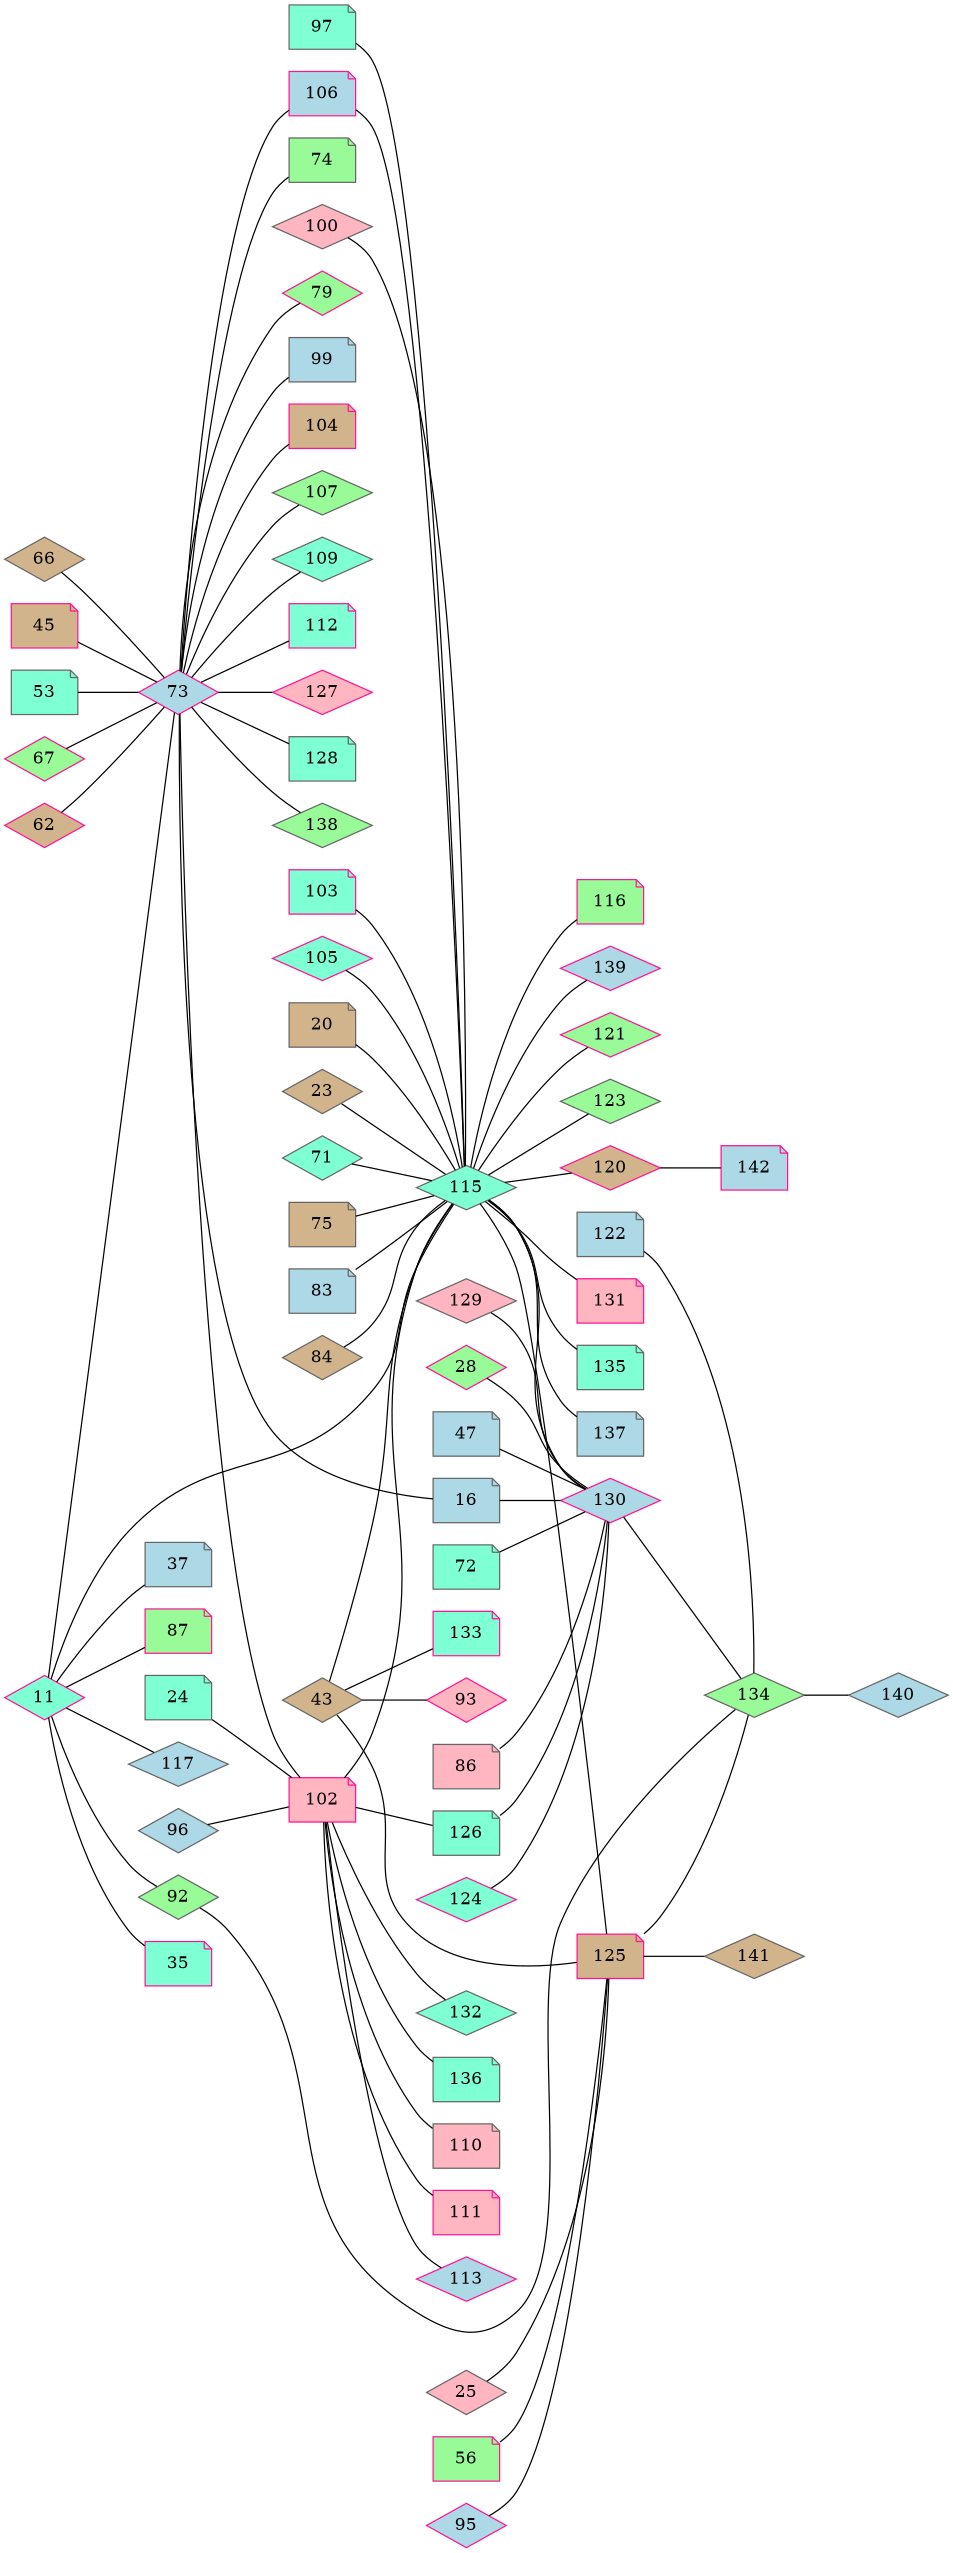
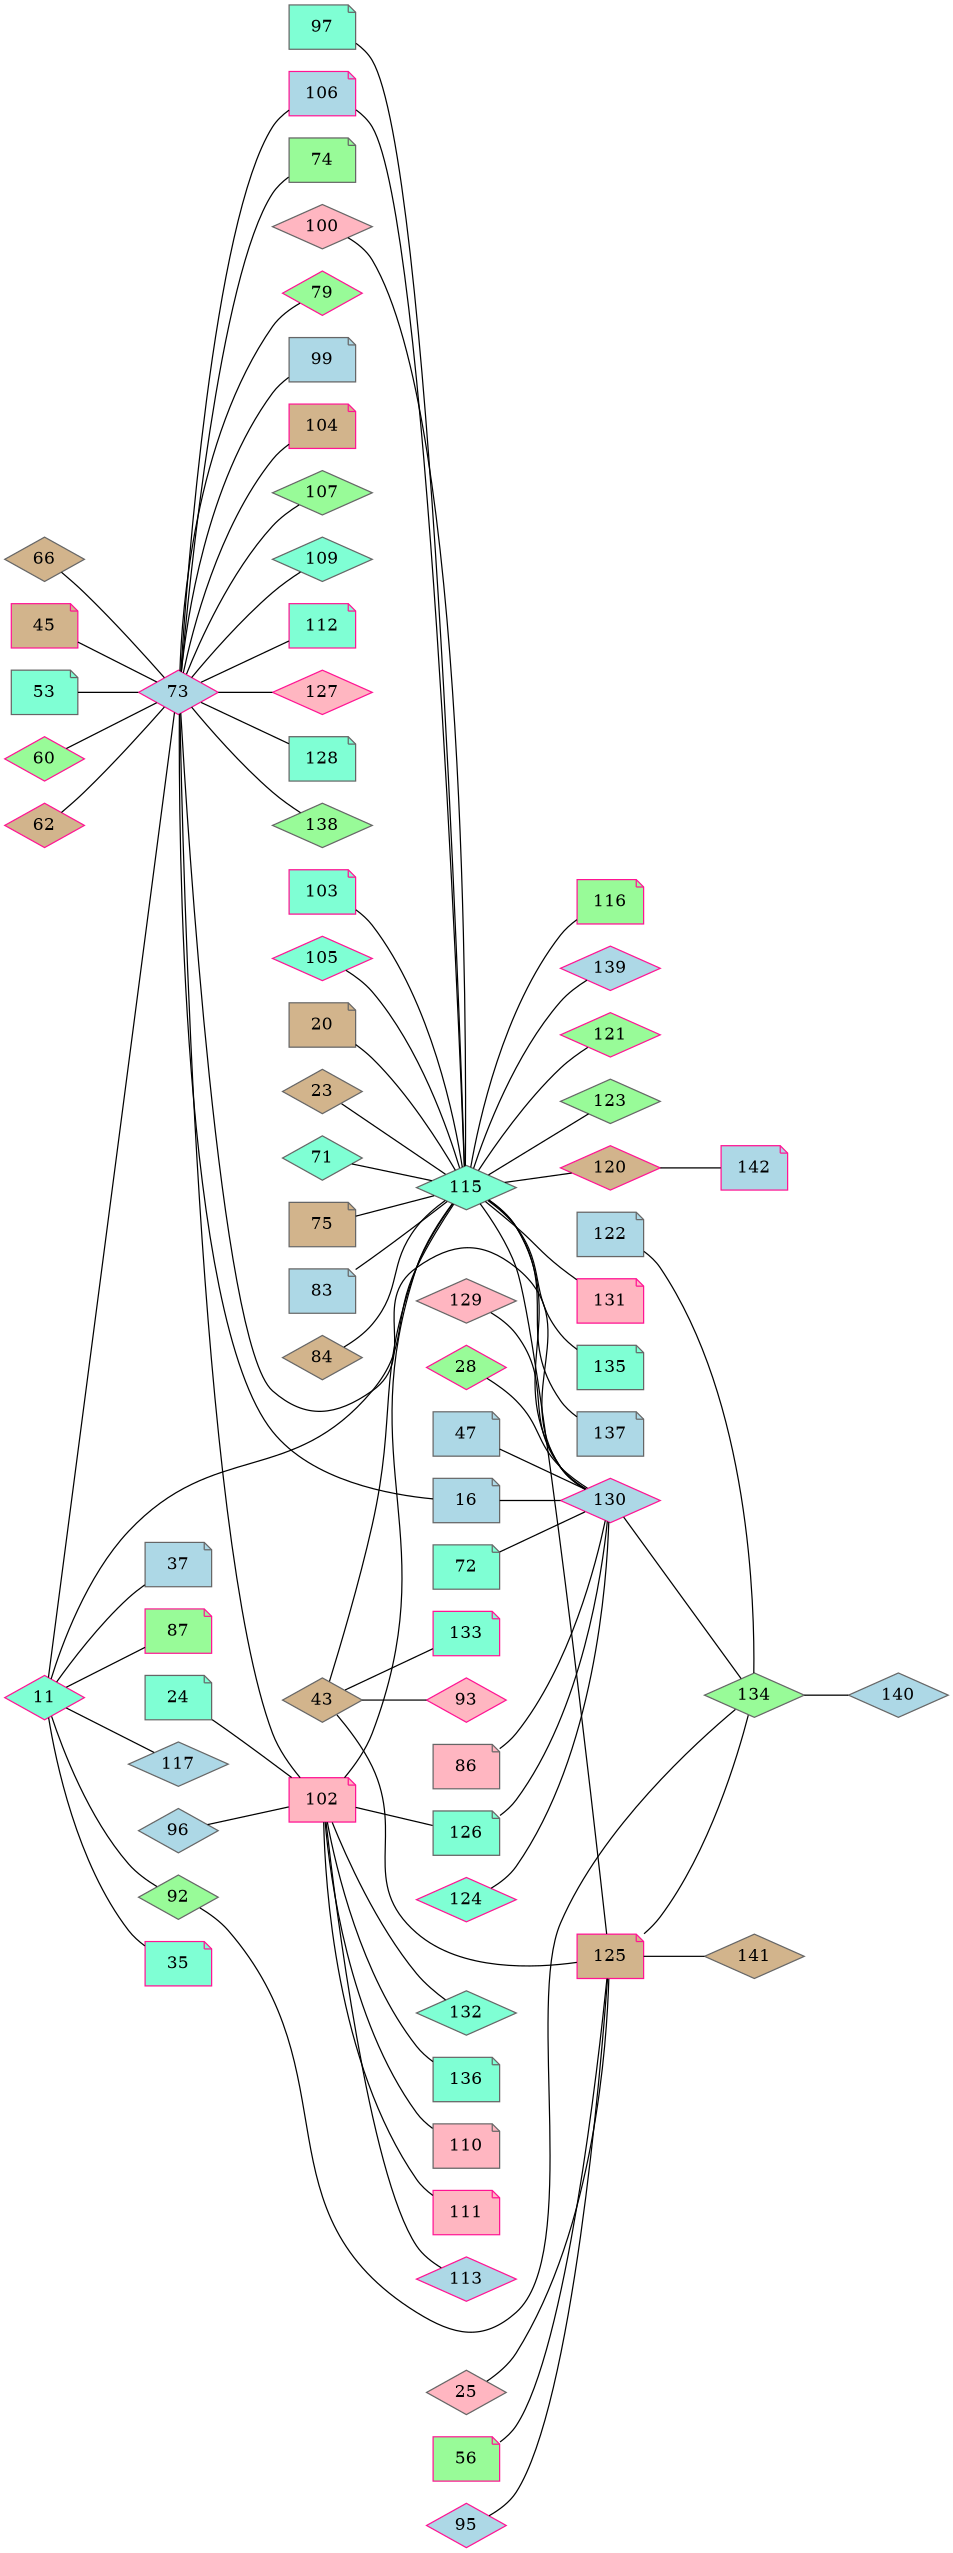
node "67": label "67" -> "60"
edge "73" -- "130": added
